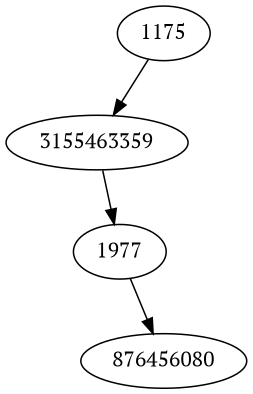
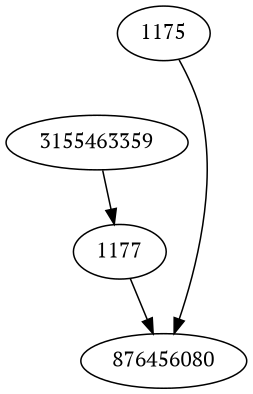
edge "1175" -> "3155463359": now "1175" -> "876456080"
node "1977": label "1977" -> "1177"
